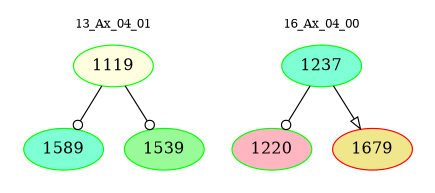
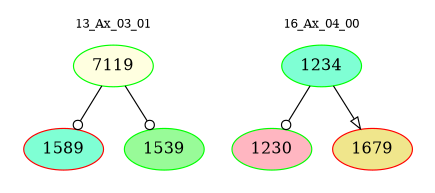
cluster "13_Ax_04_01": label "13_Ax_04_01" -> "13_Ax_03_01"
node "1119": label "1119" -> "7119"
node "1237": label "1237" -> "1234"
node "1589": color green -> red
node "1220": label "1220" -> "1230"
